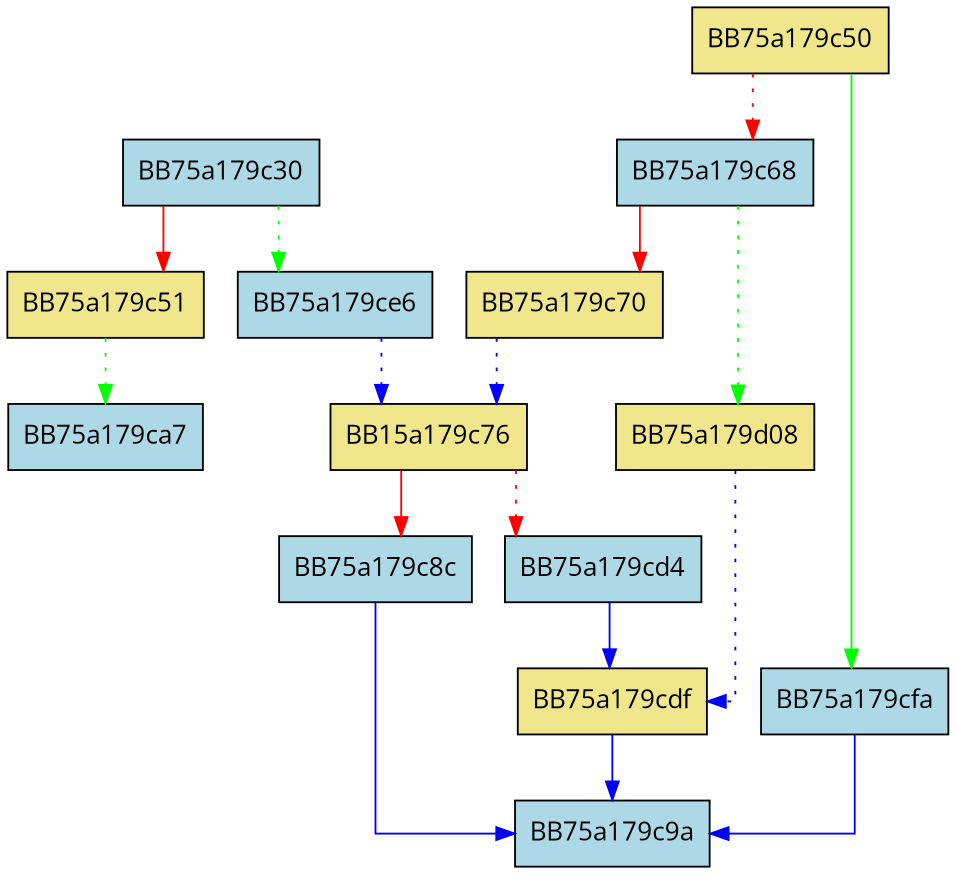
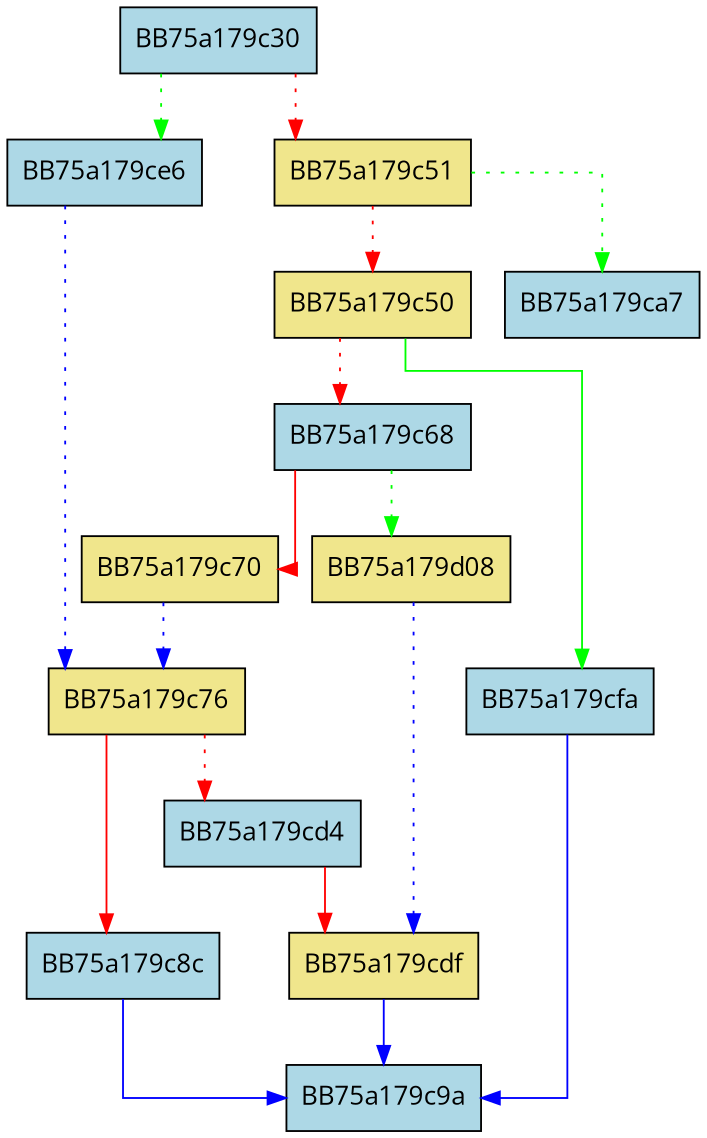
edge "BB75a179c30" -> "BB75a179c51": style solid -> dotted
edge "BB75a179c51" -> "BB75a179c50": added
node "BB15a179c76": label "BB15a179c76" -> "BB75a179c76"
edge "BB75a179cd4" -> "BB75a179cdf": color blue -> red
